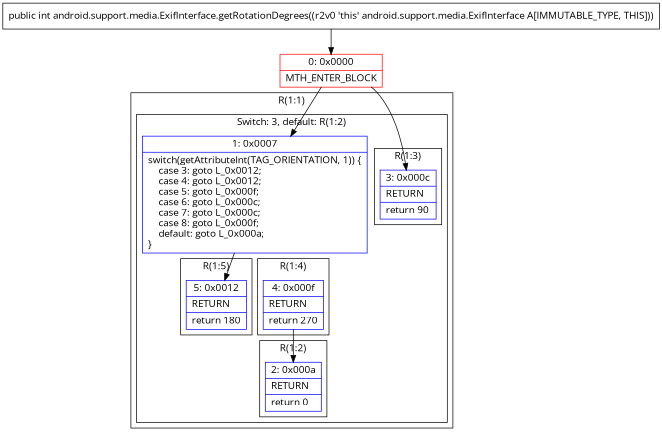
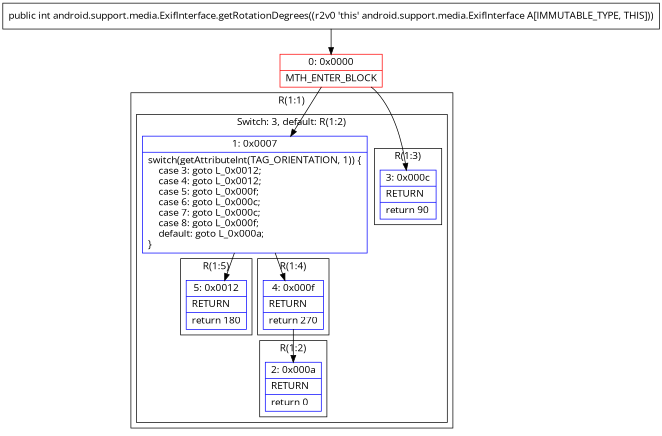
edge "1: 0x0007" -> "4: 0x000f": added
